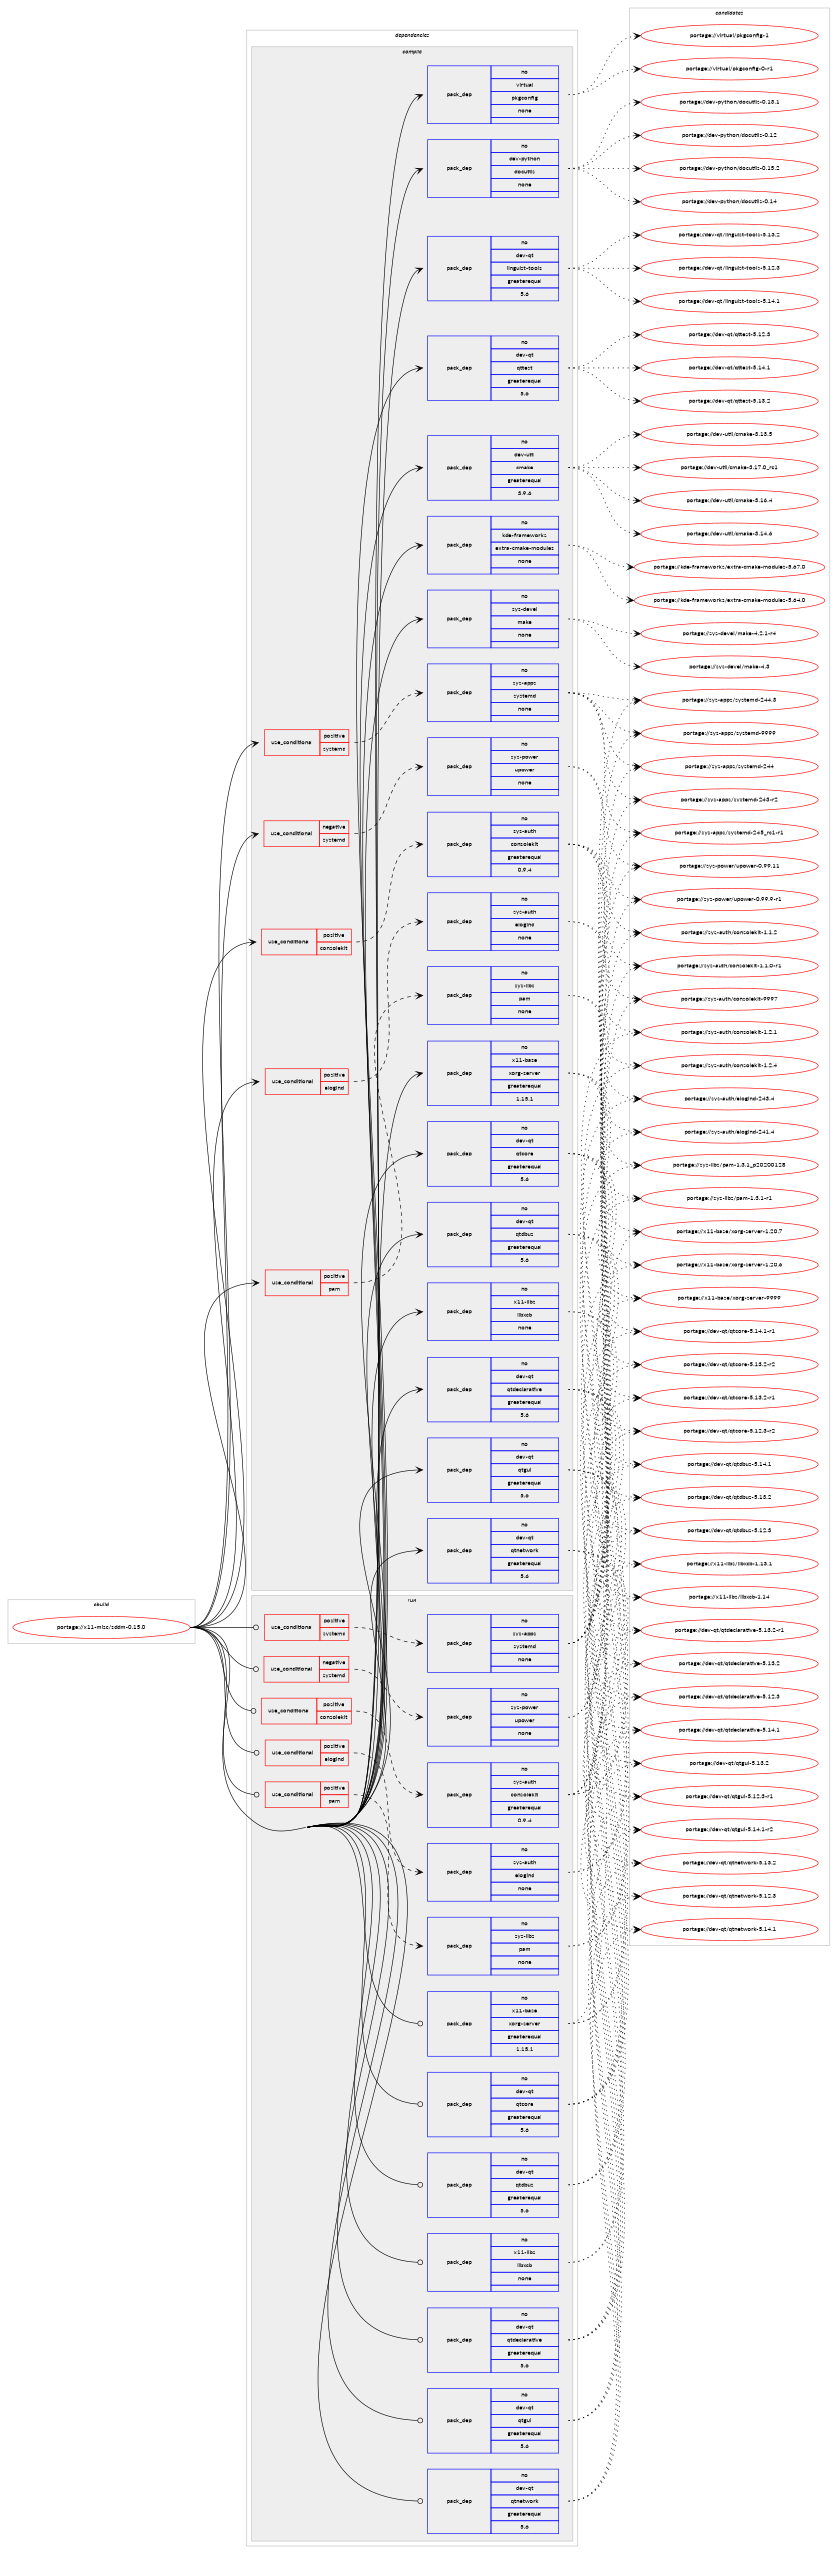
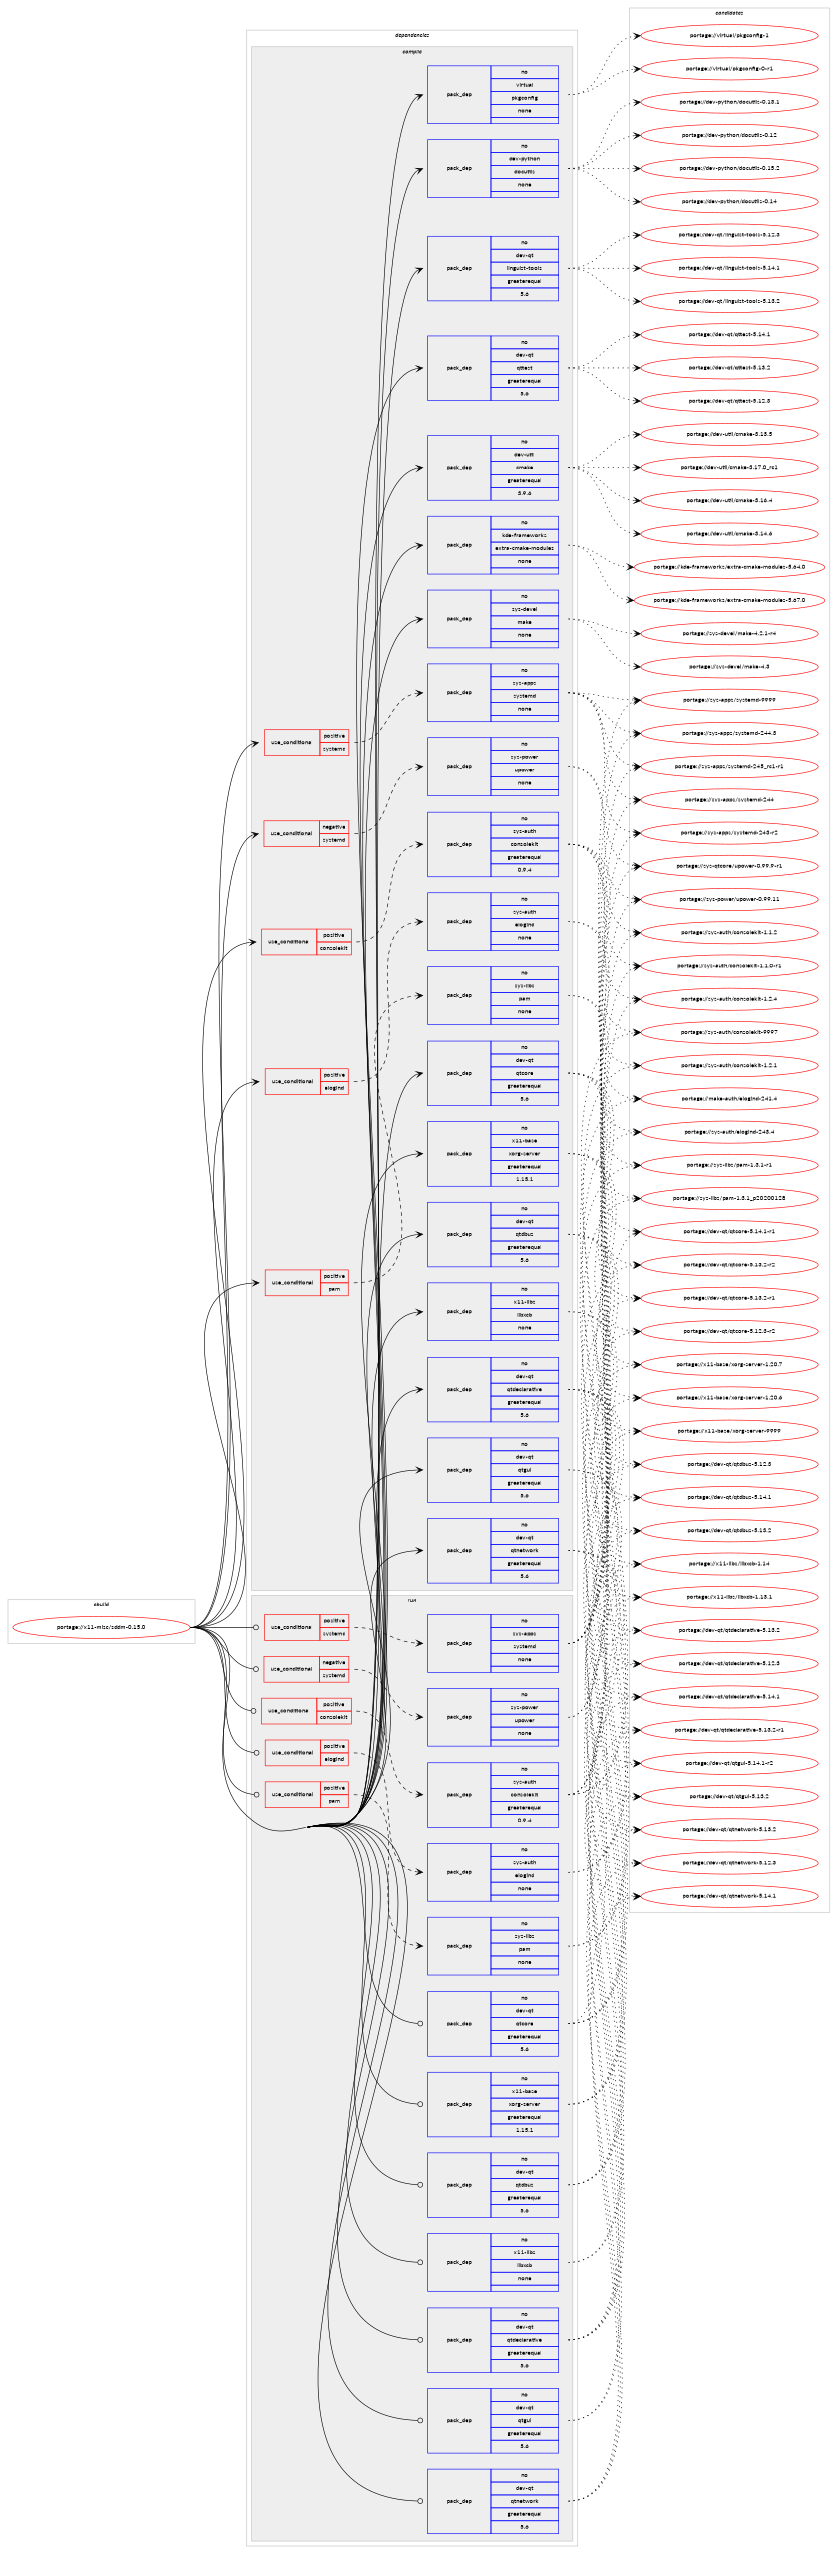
node "portage://sys-power/upower-0.99.9-r1": label "portage://sys-power/upower-0.99.9-r1" -> "portage://sys-qtcore/upower-0.99.9-r1"
node "portage://sys-auth/elogind-241.4": label "portage://sys-auth/elogind-241.4" -> "portage://make-auth/elogind-241.4"
node "portage://dev-qt/qtgui-5.12.3-r1": removed
